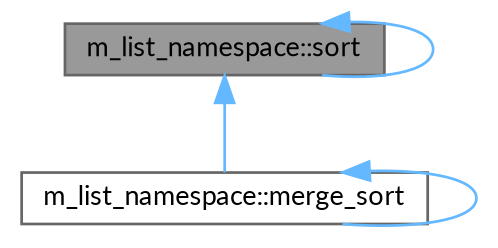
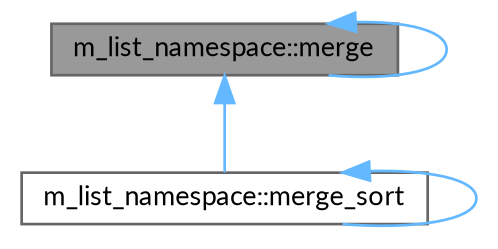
node "m_list_namespace::sort": label "m_list_namespace::sort" -> "m_list_namespace::merge"
